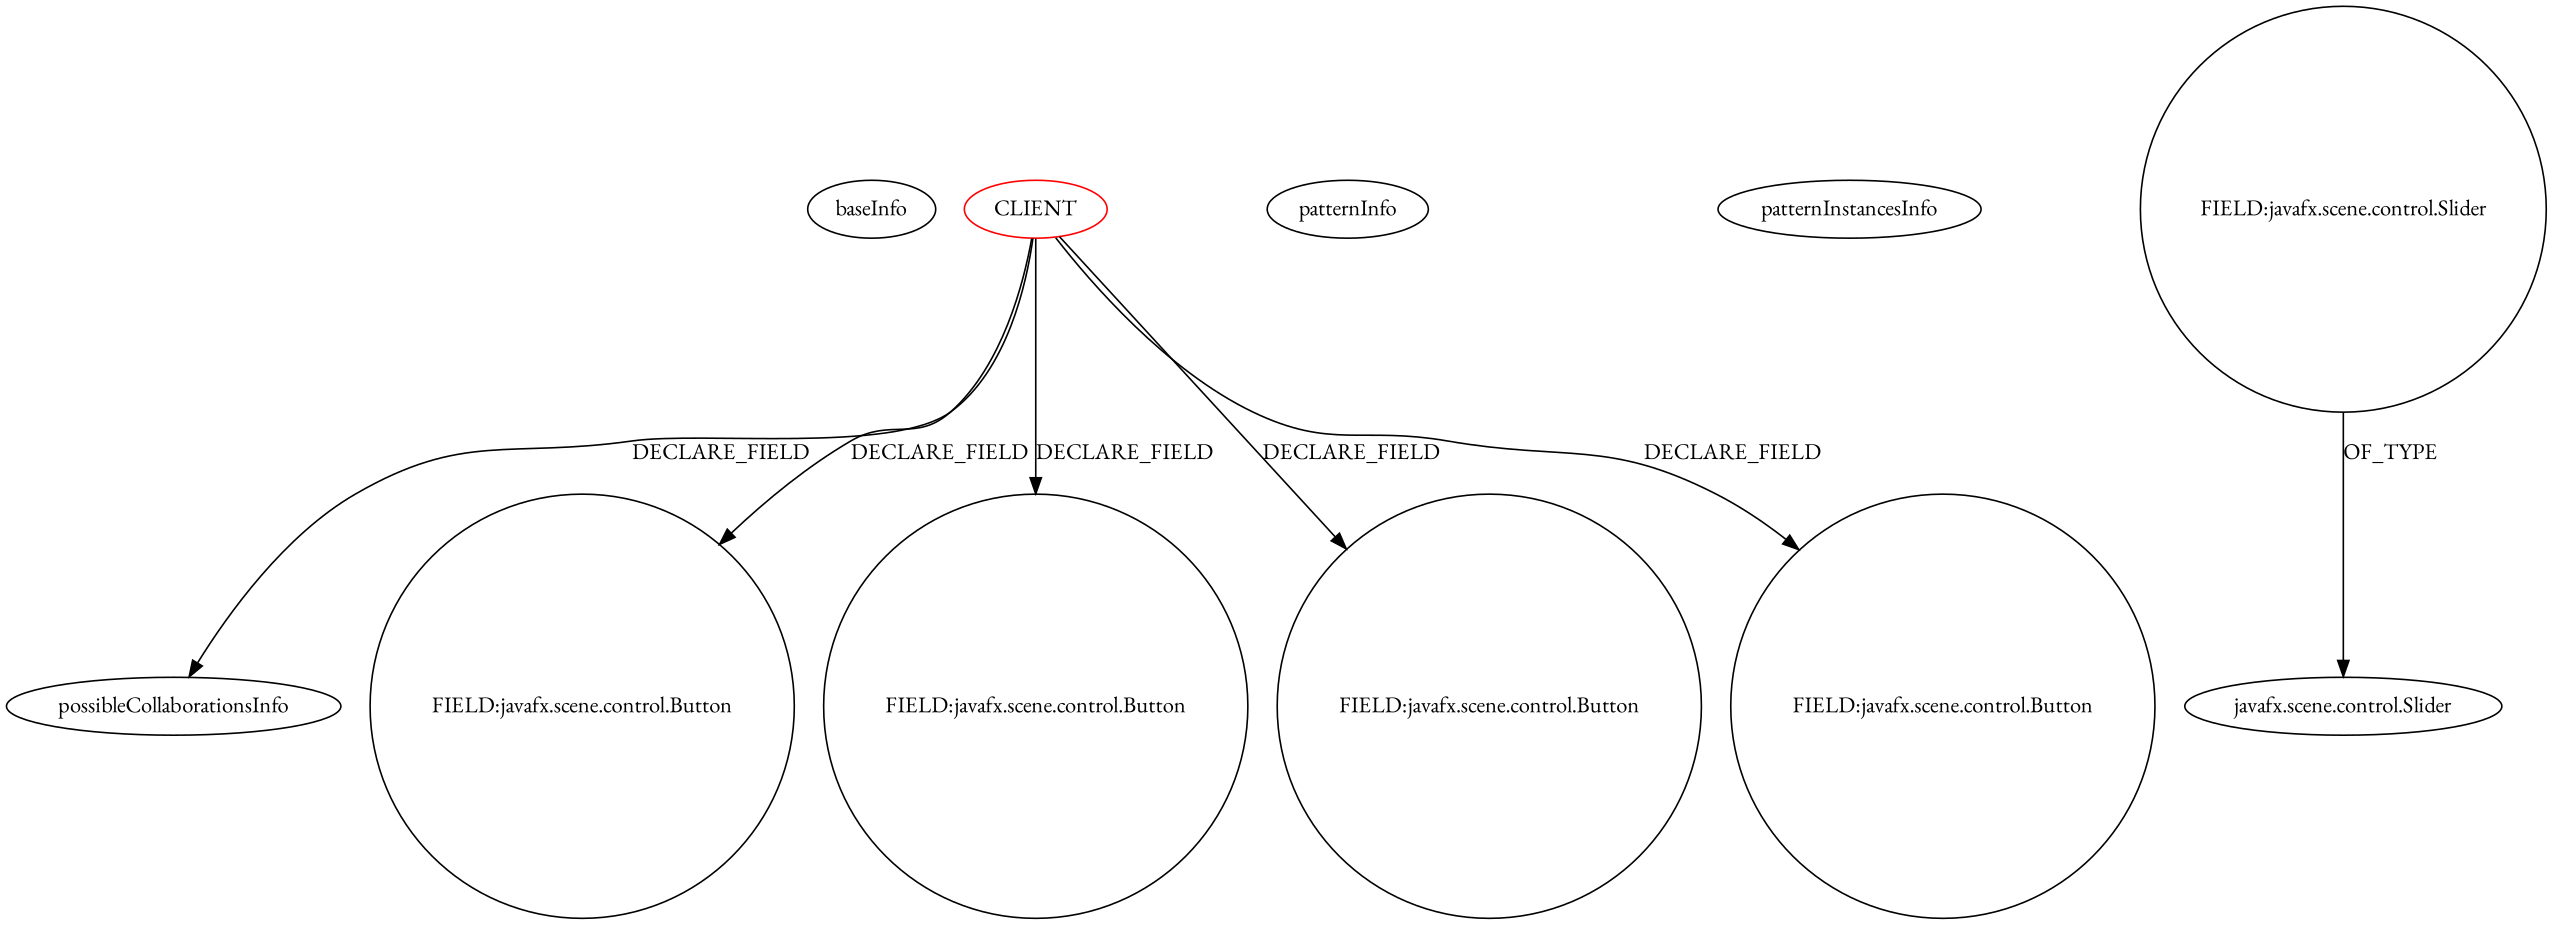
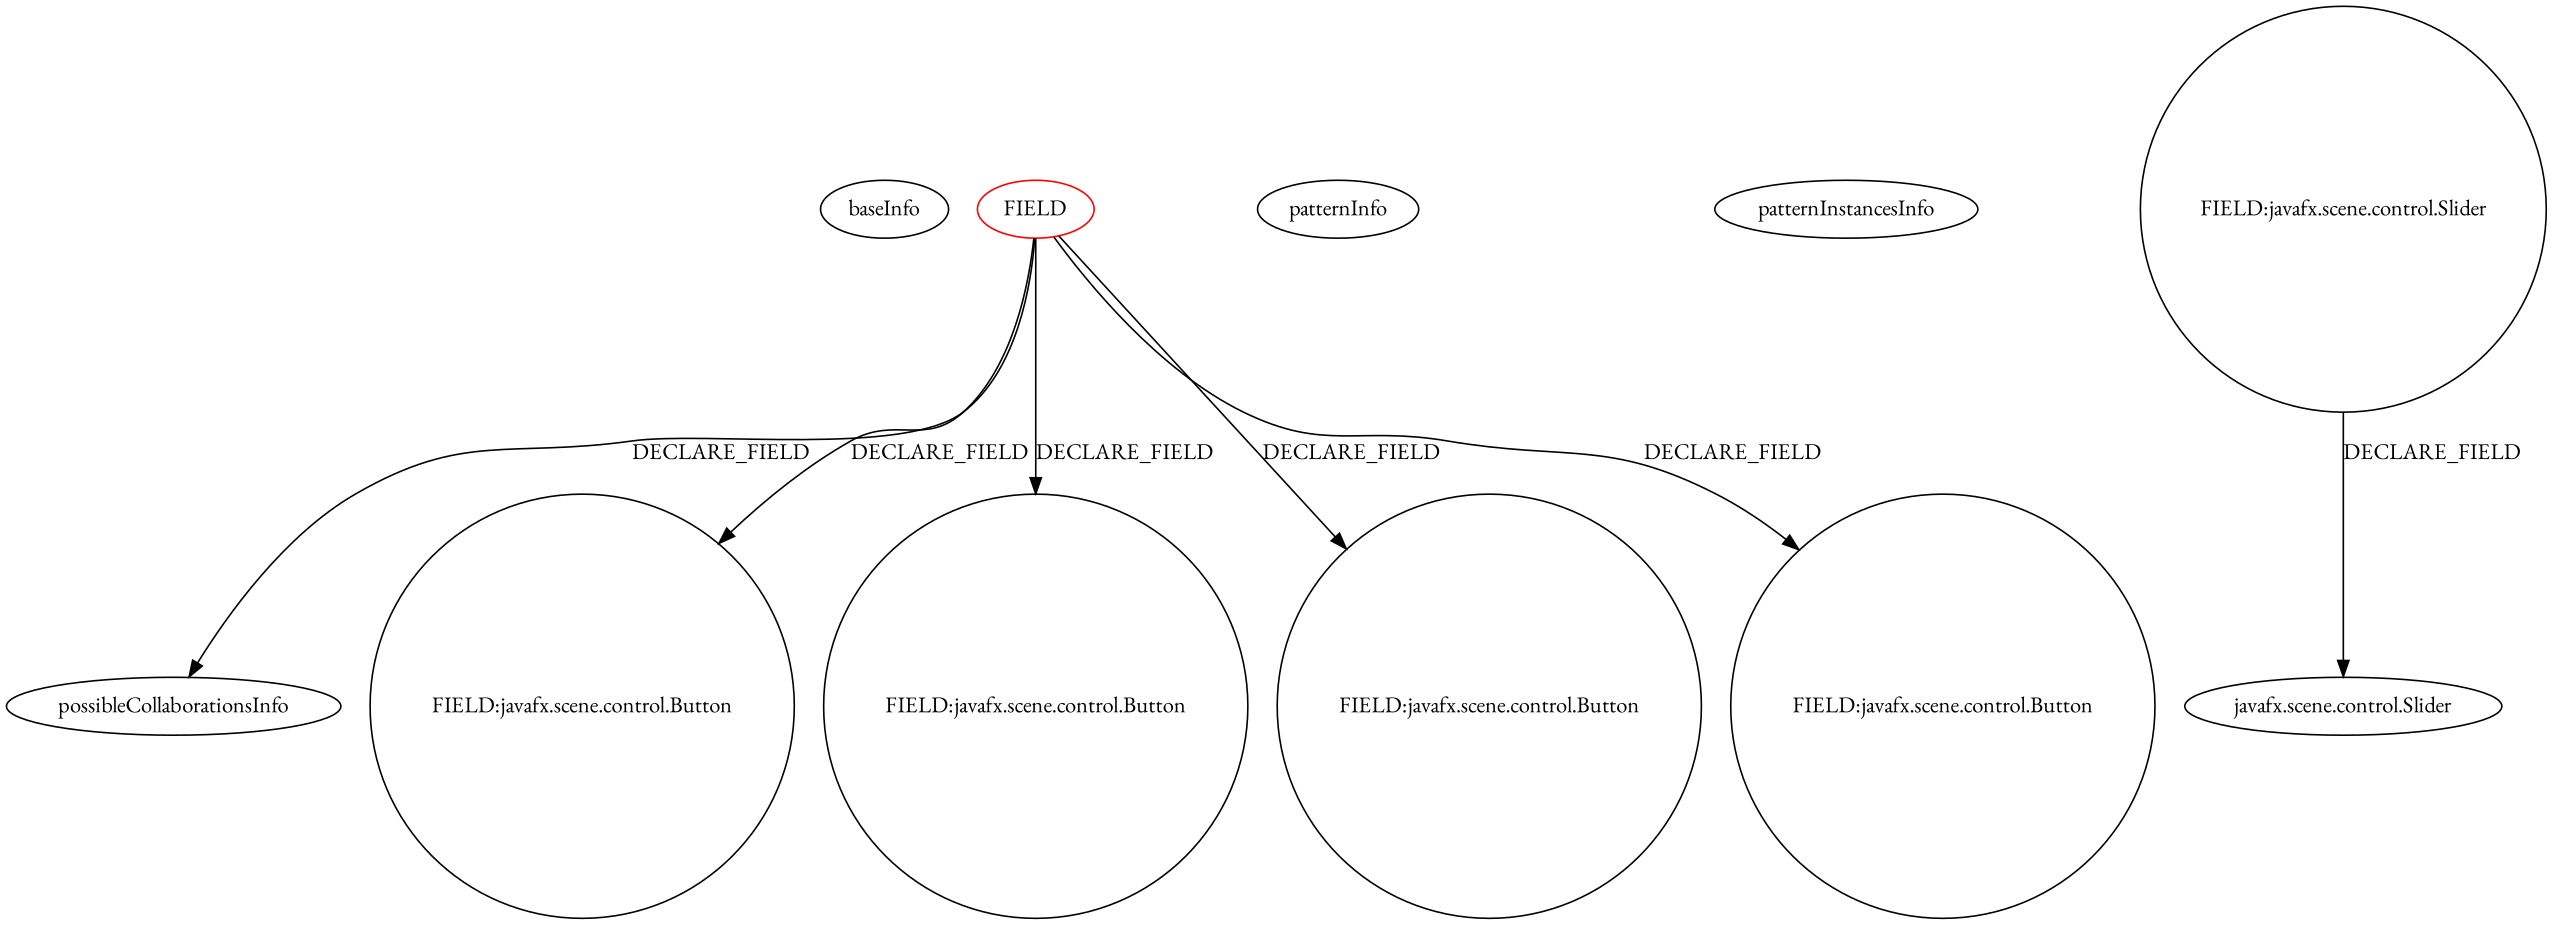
node "CLIENT": label "CLIENT" -> "FIELD"
edge "FIELD:javafx.scene.control.Slider" -> "javafx.scene.control.Slider": label "OF_TYPE" -> "DECLARE_FIELD"
